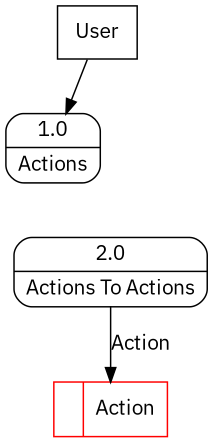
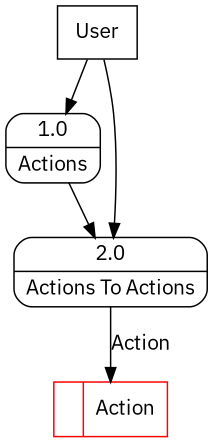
edge "User" -> "2.0": added
edge "1.0" -> "2.0": added
